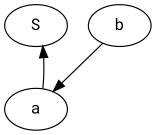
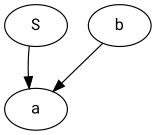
edge "a" -> "S": reversed
